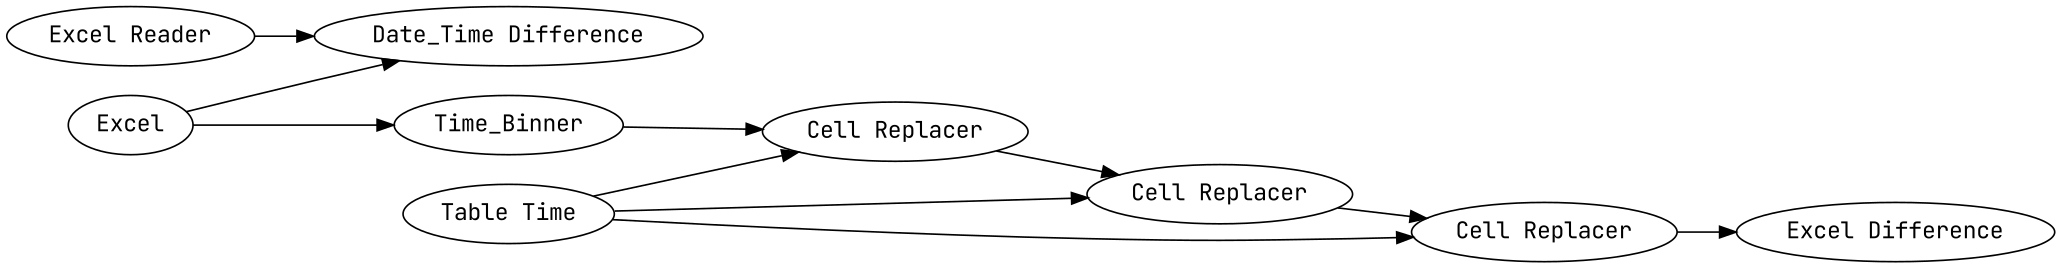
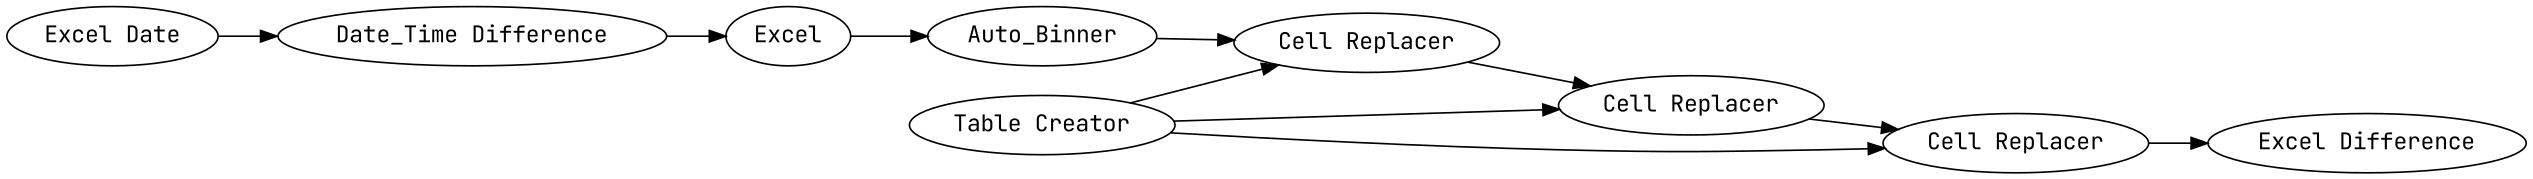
node "Excel Reader": label "Excel Reader" -> "Excel Date"
edge "Excel" -> "Date_Time Difference": reversed
node "Time_Binner": label "Time_Binner" -> "Auto_Binner"
node "Table Time": label "Table Time" -> "Table Creator"
